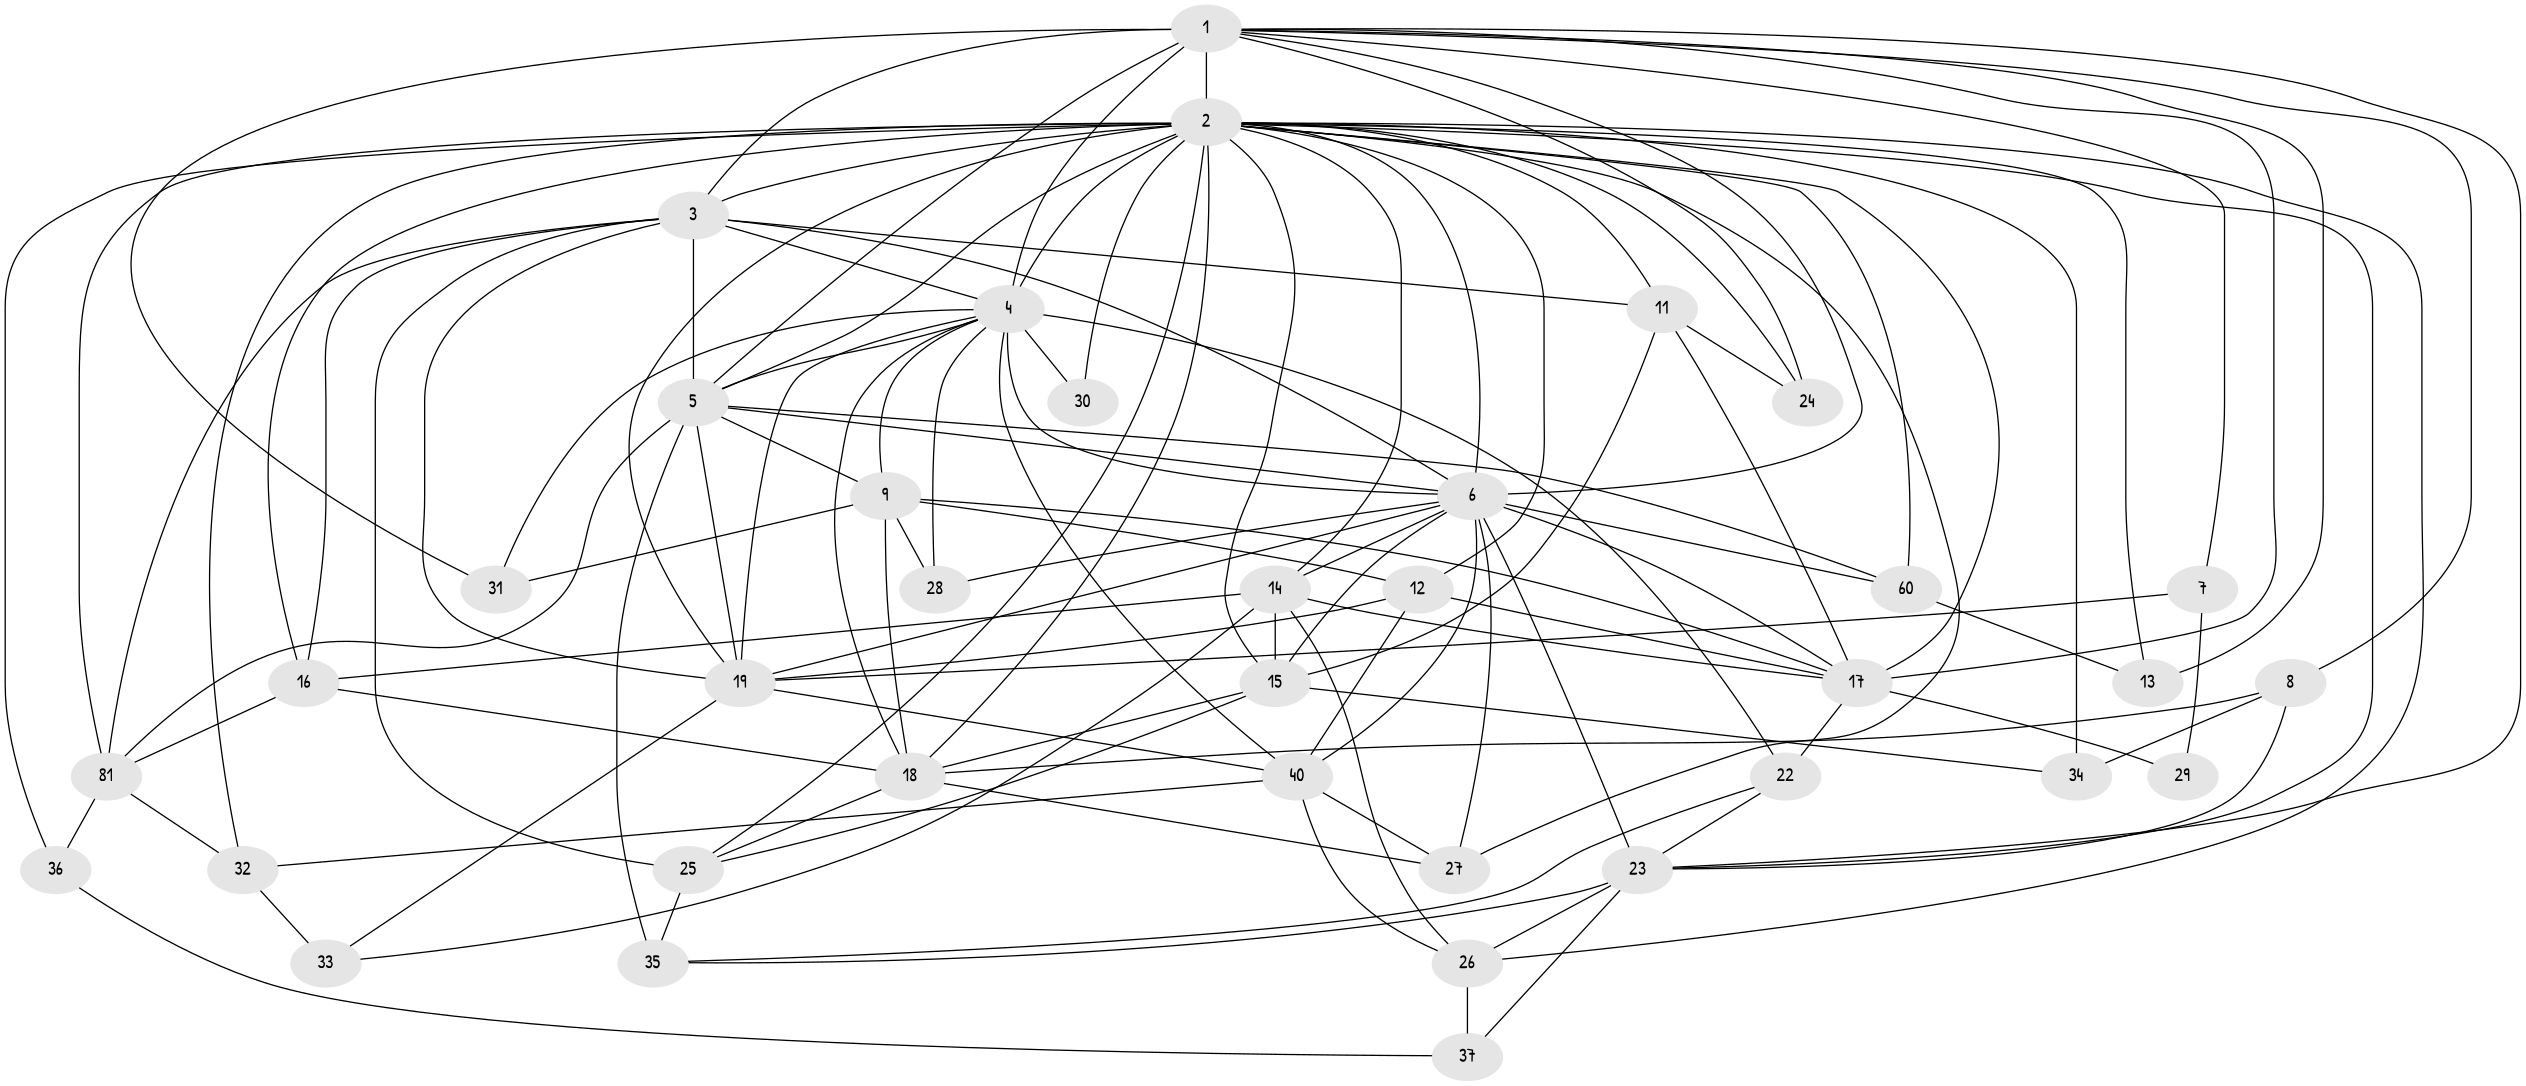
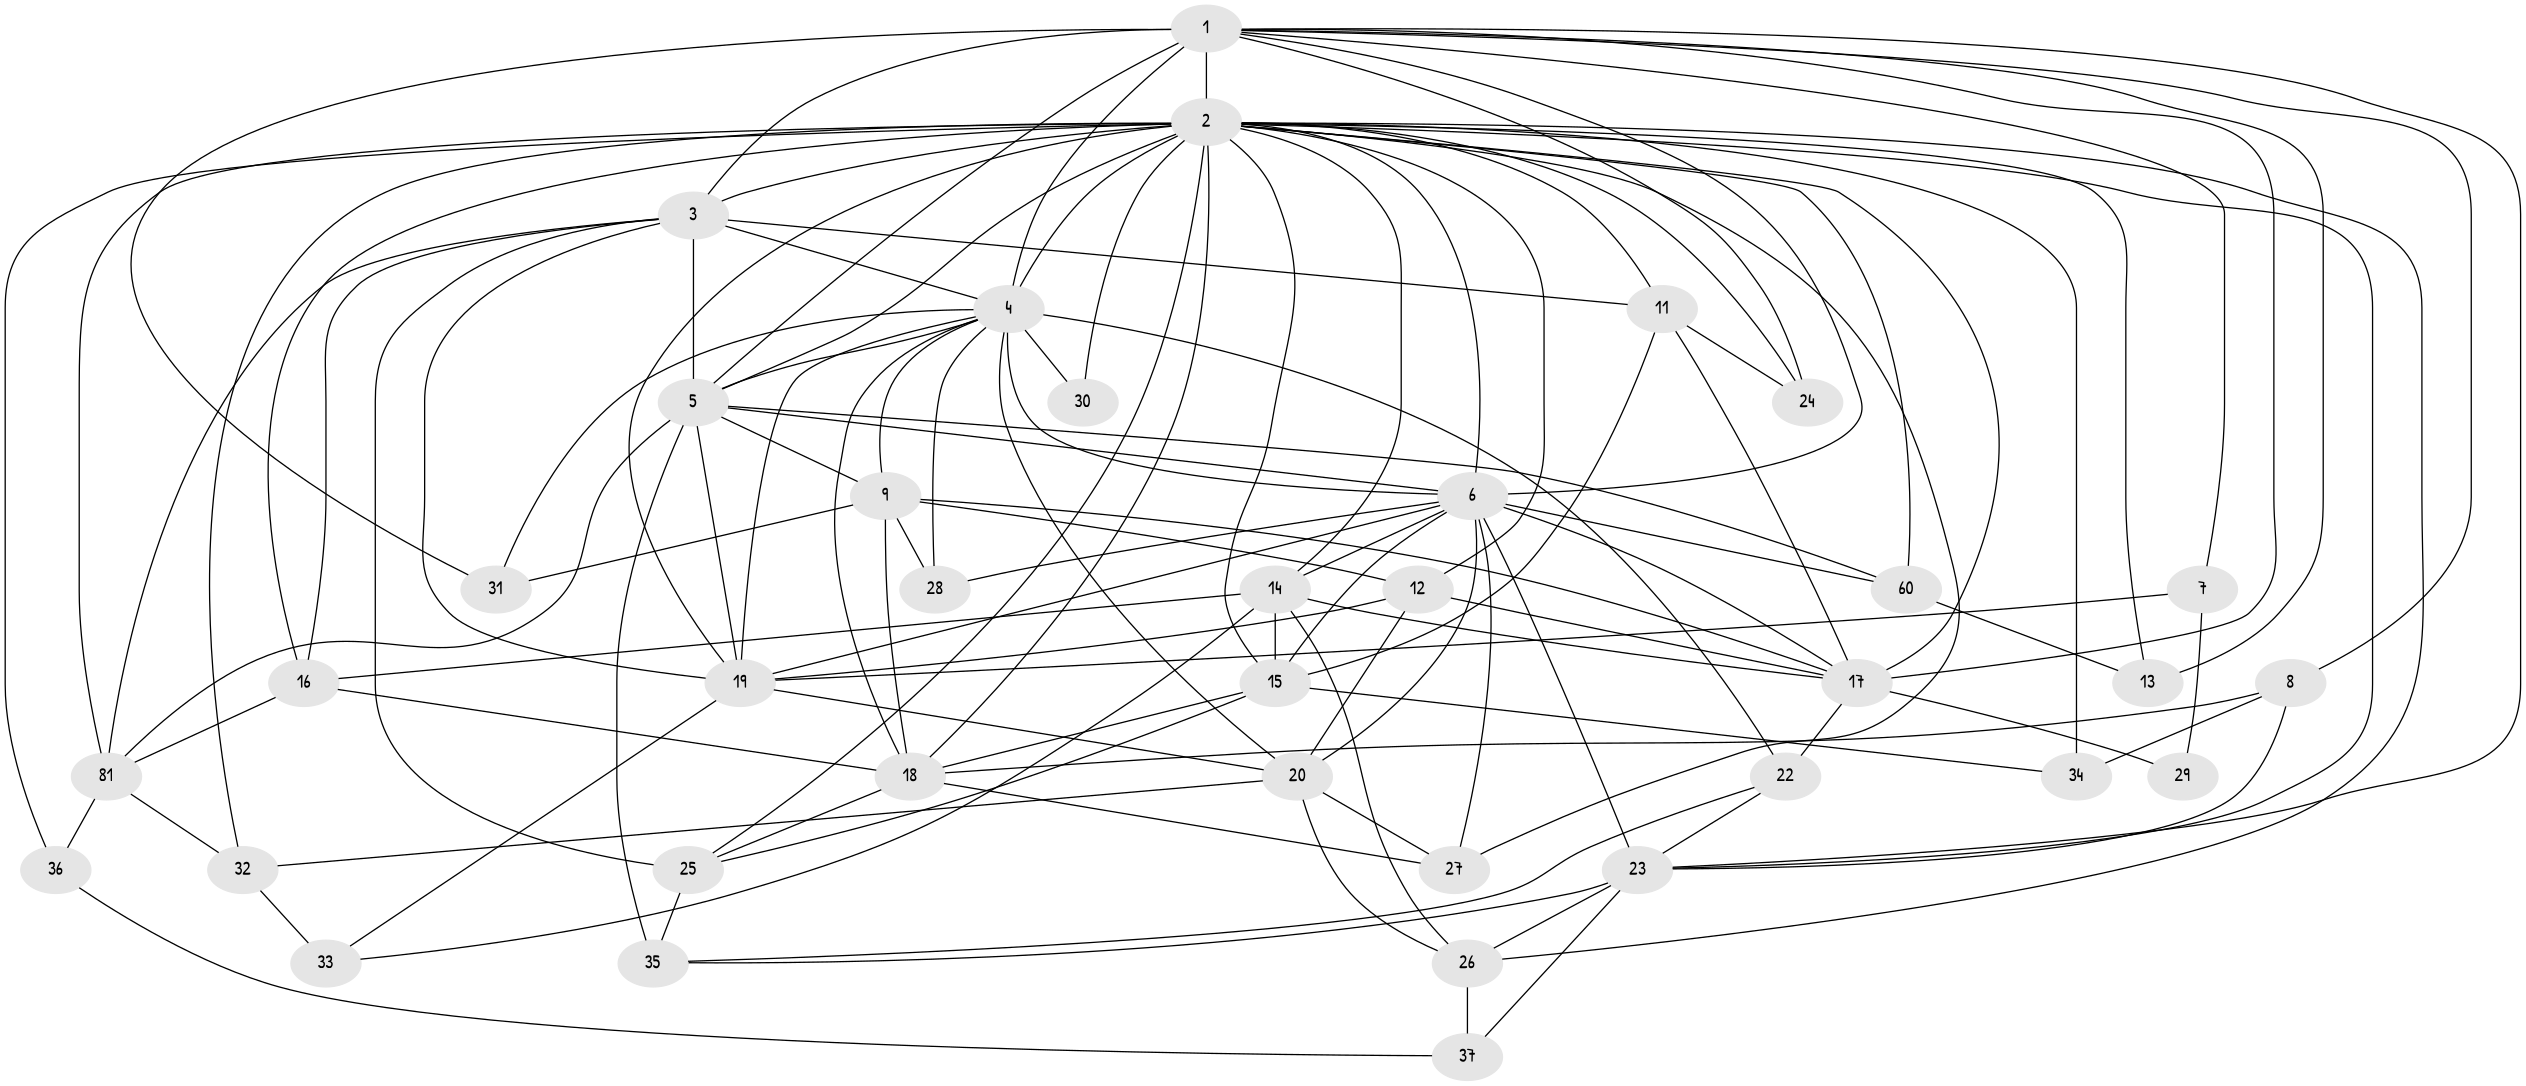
edge "3" -- "6": removed
node "40": label "40" -> "20"
